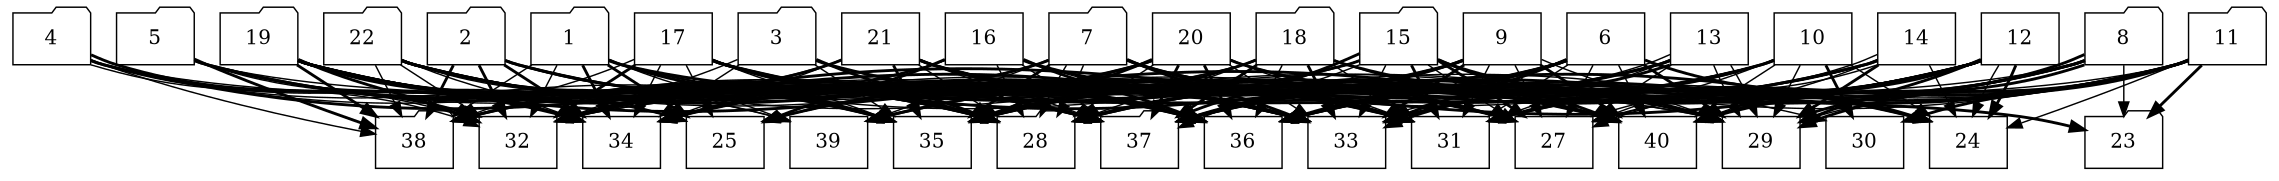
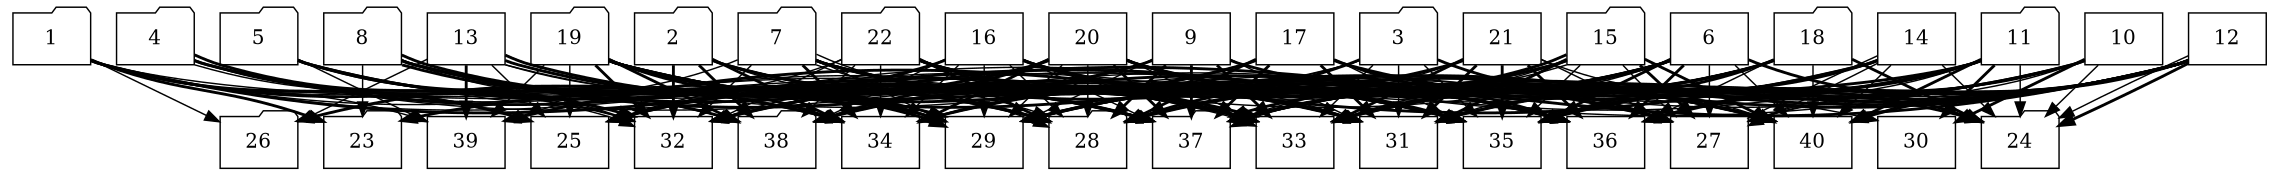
edge "19" -> "29": added
edge "16" -> "31": added
node "26": added
node "24": shape box -> folder
